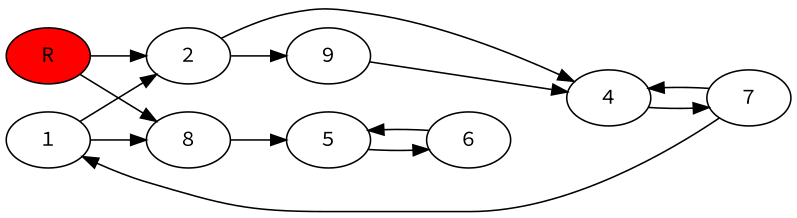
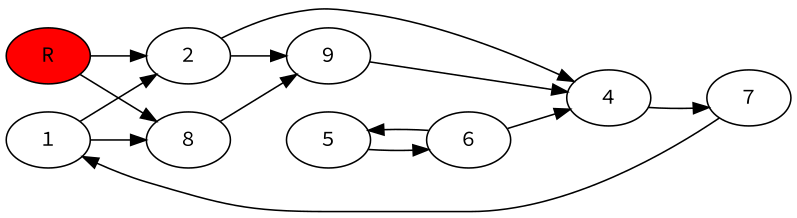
edge "7" -> "4": now "6" -> "4"
edge "8" -> "5": now "8" -> "9"
